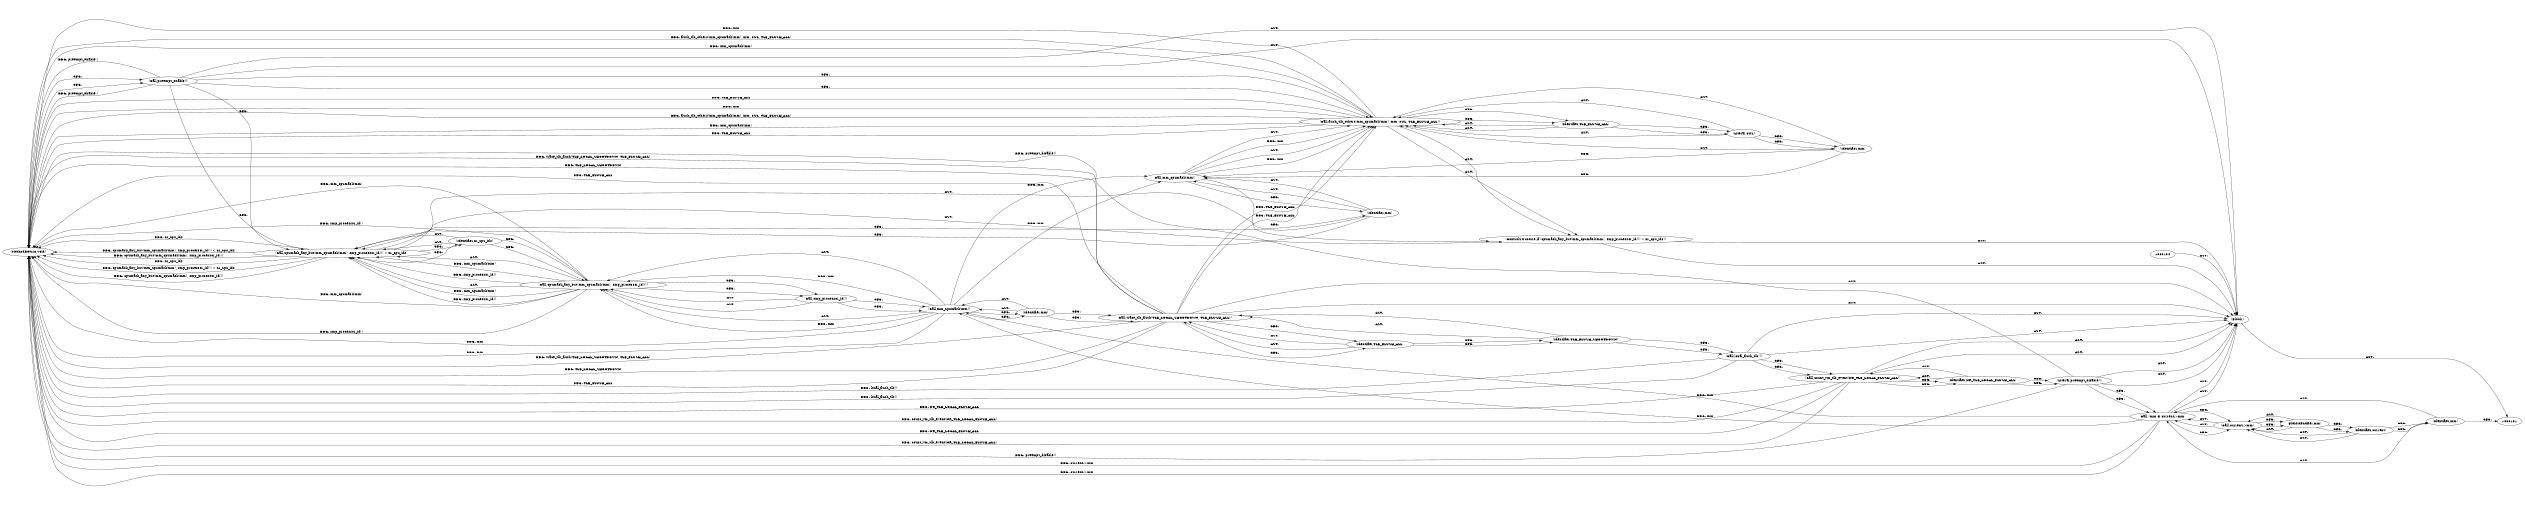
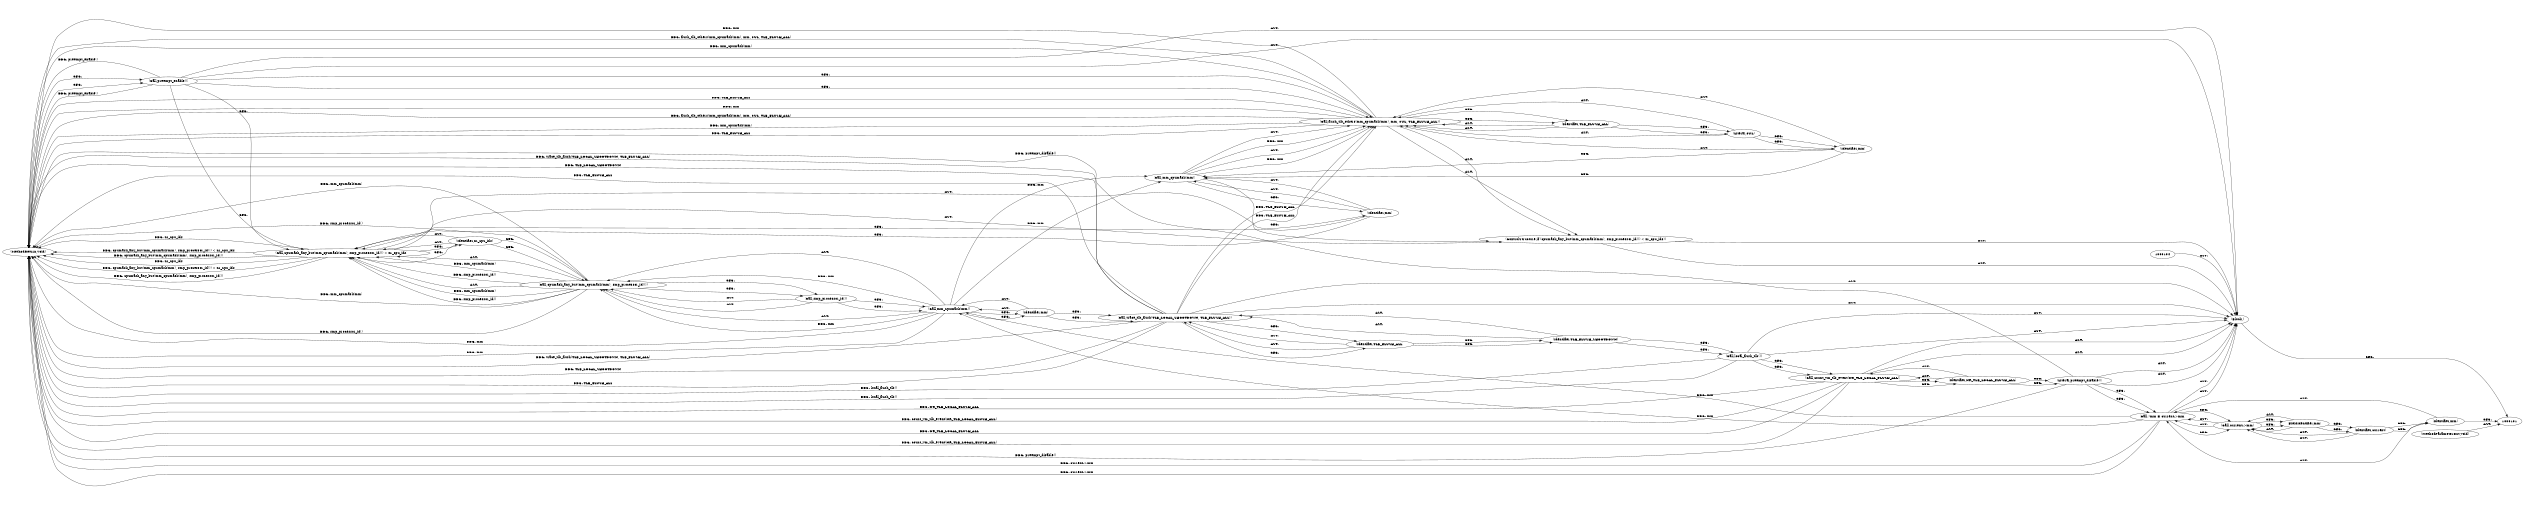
edge "(Block,)" -> "1000101": label "AST: " -> "CFG: "
node "(MethodParameterOut,void)": added
